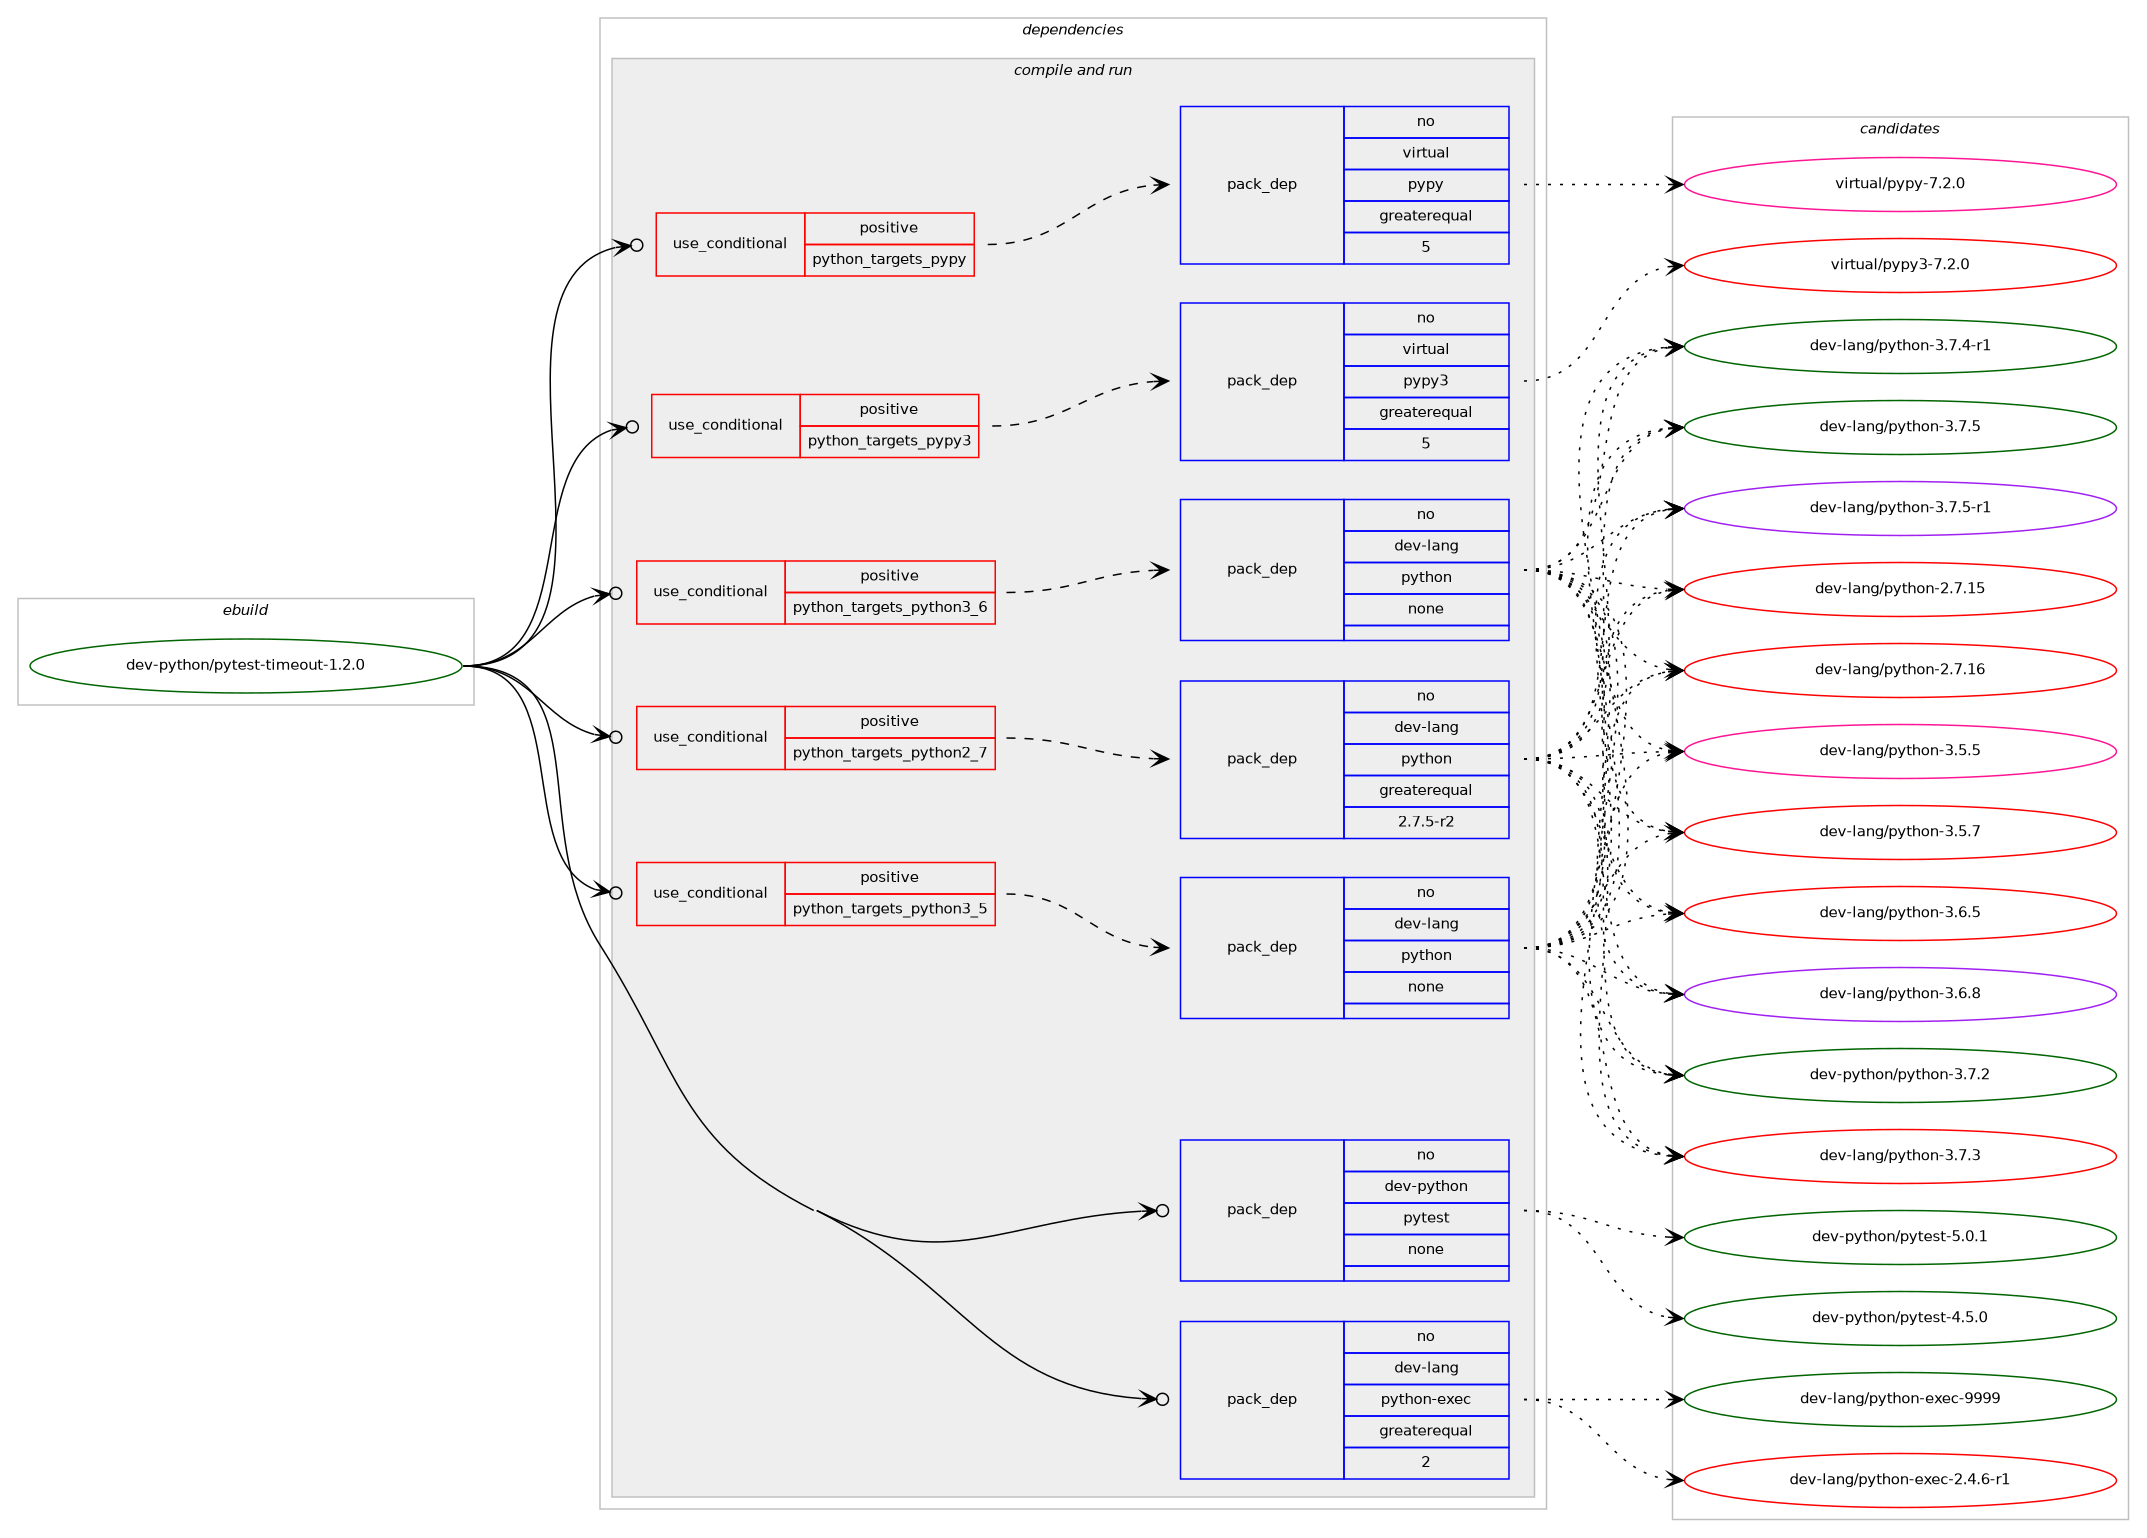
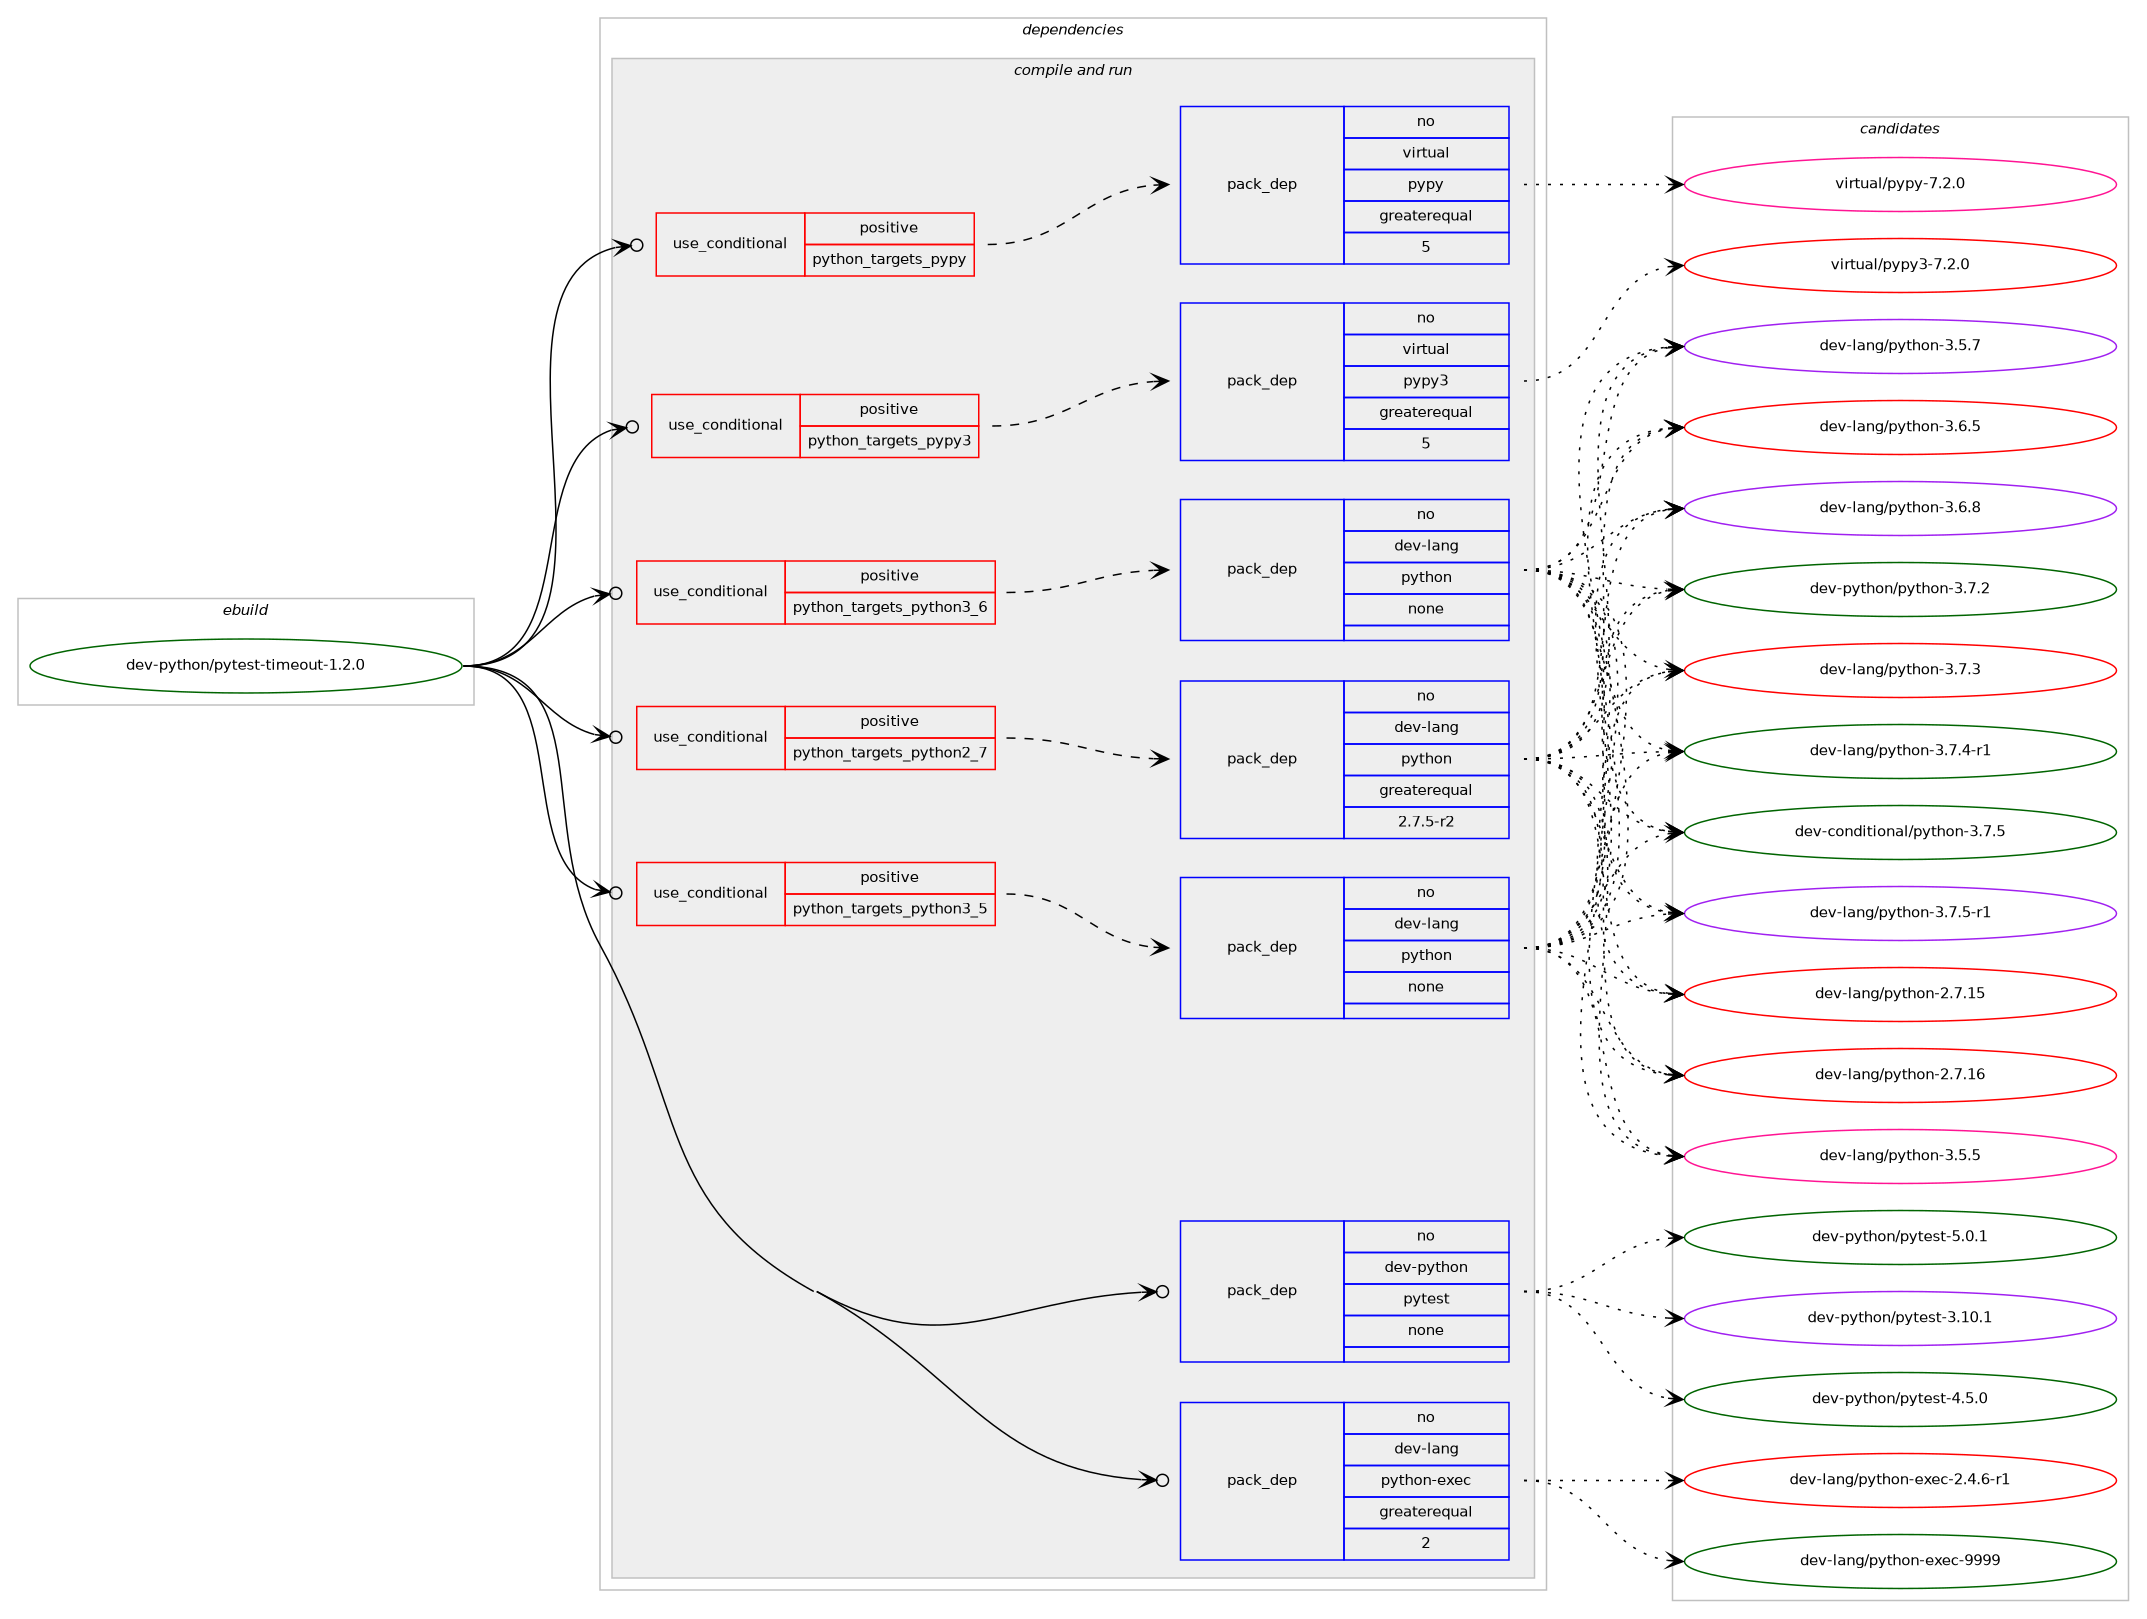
node "dev-lang/python-3.7.5": label "dev-lang/python-3.7.5" -> "dev-conditional/python-3.7.5"
node "dev-lang/python-3.5.7": color red -> purple
node "dev-python/pytest-3.10.1": added
